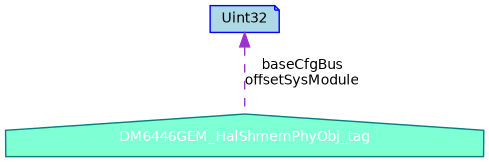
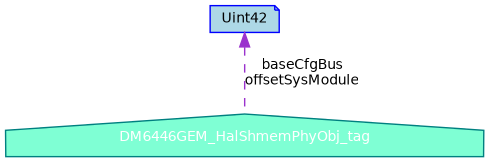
node "Uint32": label "Uint32" -> "Uint42"
